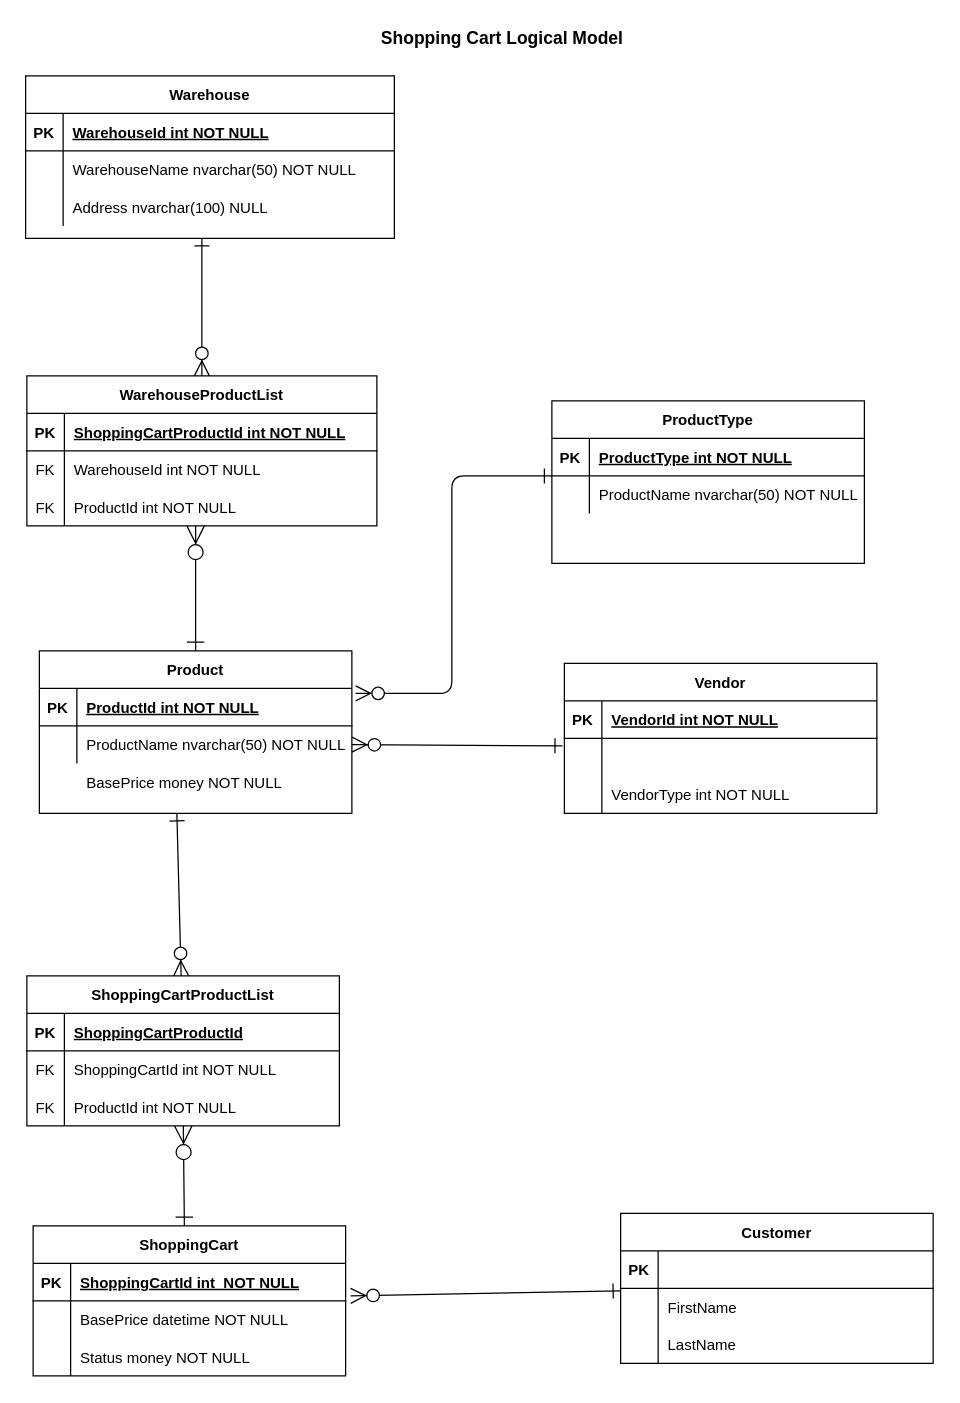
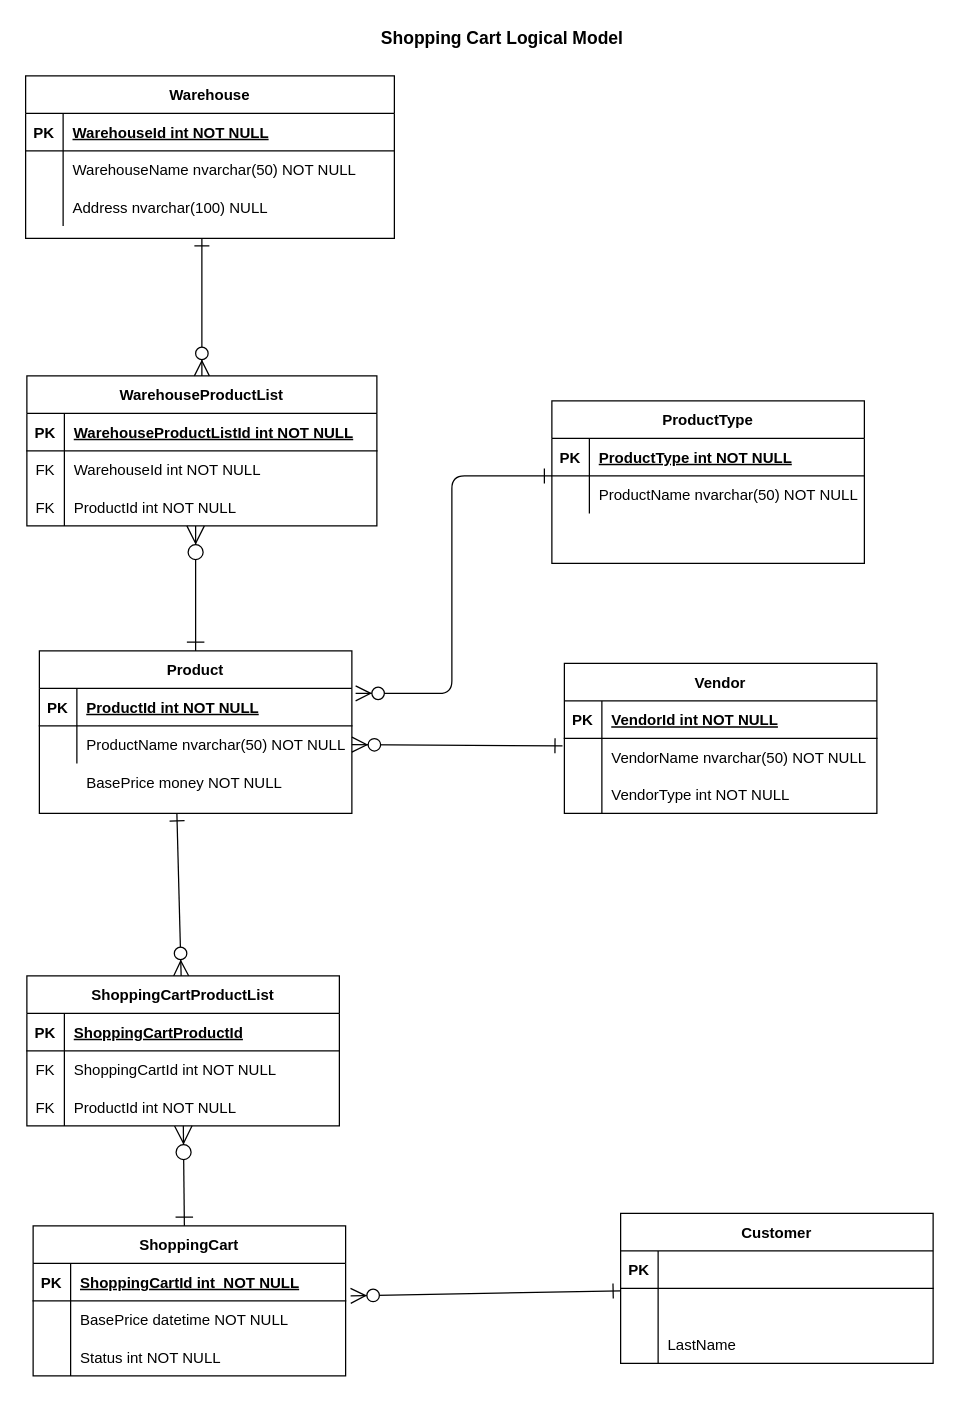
node "ShoppingCartProductId int NOT NULL": label "ShoppingCartProductId int NOT NULL" -> "WarehouseProductListId int NOT NULL"
node "VendorName nvarchar(50) NOT NULL": added
node "FirstName": removed
node "Status money NOT NULL": label "Status money NOT NULL" -> "Status int NOT NULL"
